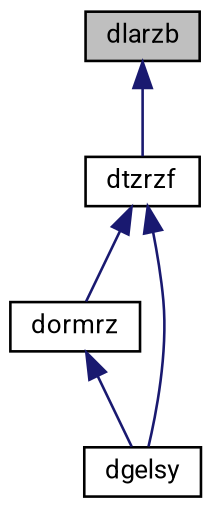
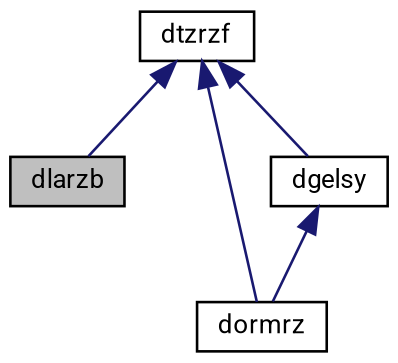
edge "dtzrzf" -> "dlarzb": reversed
edge "dgelsy" -> "dormrz": reversed
